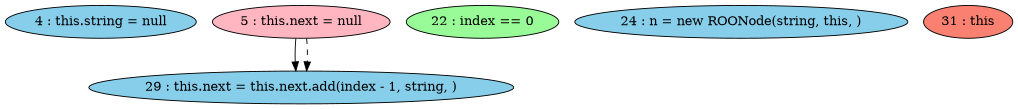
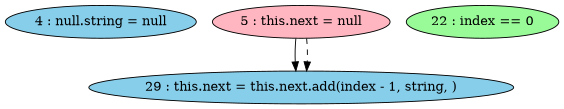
node "4 : this.string = null": label "4 : this.string = null" -> "4 : null.string = null"
node "24 : n = new ROONode(string, this, )": removed
node "31 : this": removed
